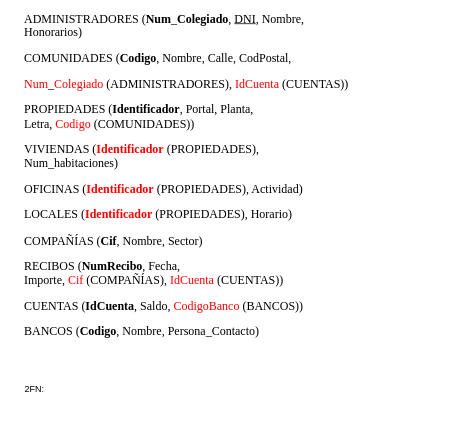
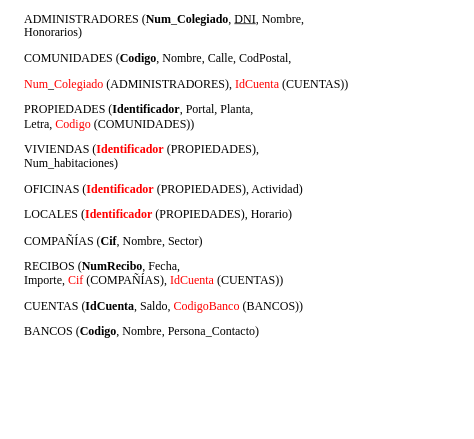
node "2FN:": removed
